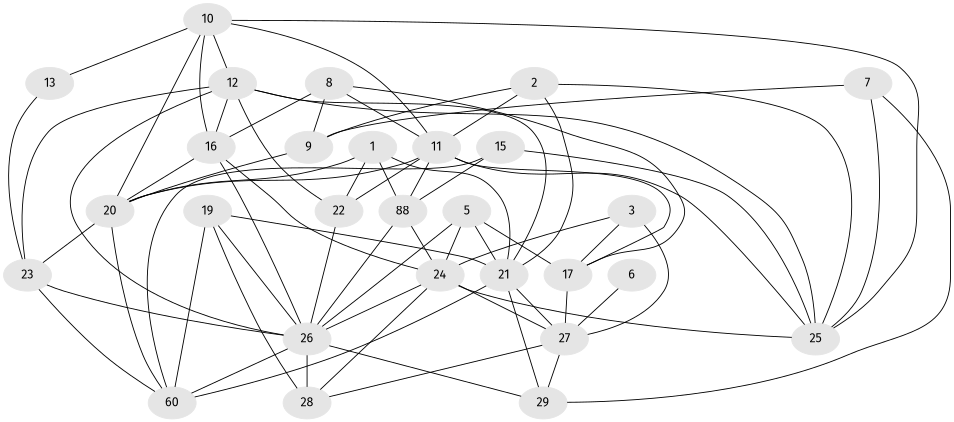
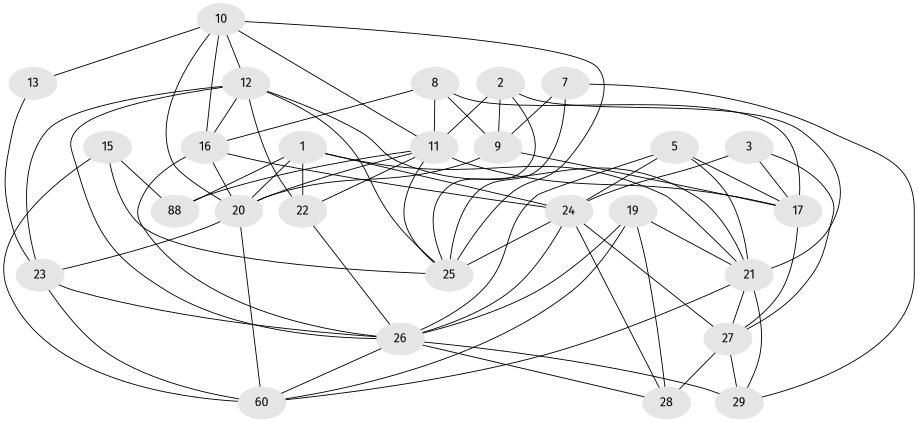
edge "9" -- "17": added
edge "88" -- "24": now "1" -- "24"
edge "88" -- "26": removed
node "6": removed
